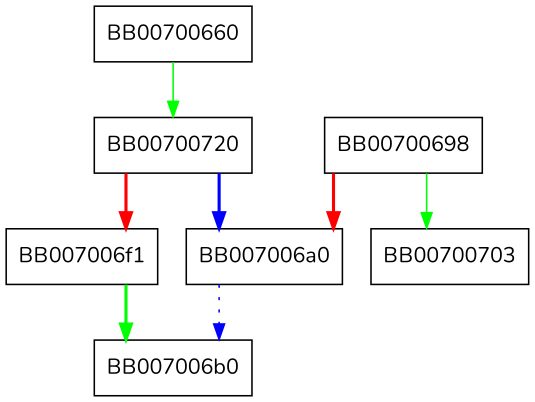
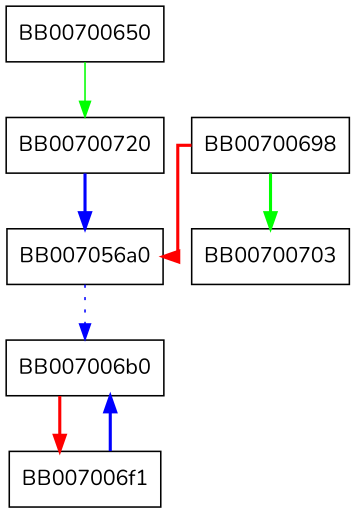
node "BB00700660": label "BB00700660" -> "BB00700650"
edge "BB00700720" -> "BB007006f1": now "BB007006b0" -> "BB007006f1"
edge "BB00700698" -> "BB00700703": style solid -> bold
node "BB007006a0": label "BB007006a0" -> "BB007056a0"
edge "BB007006f1" -> "BB007006b0": color green -> blue
